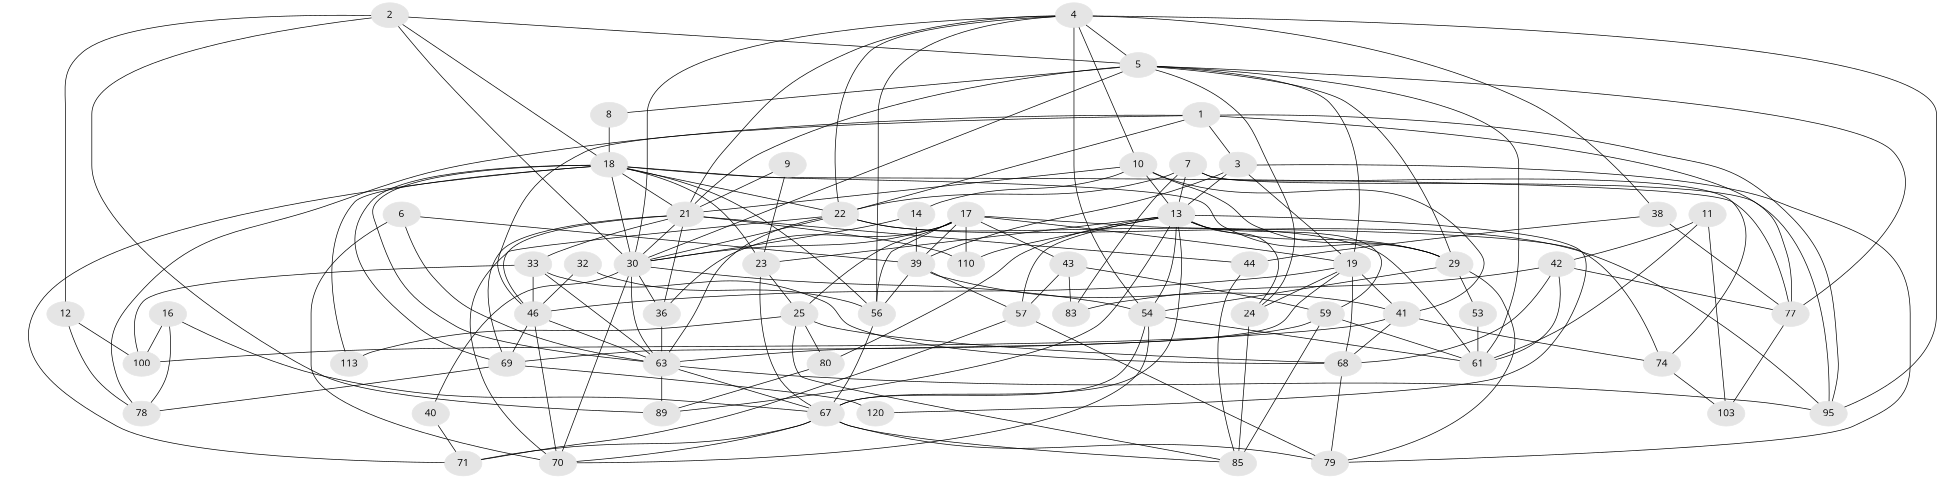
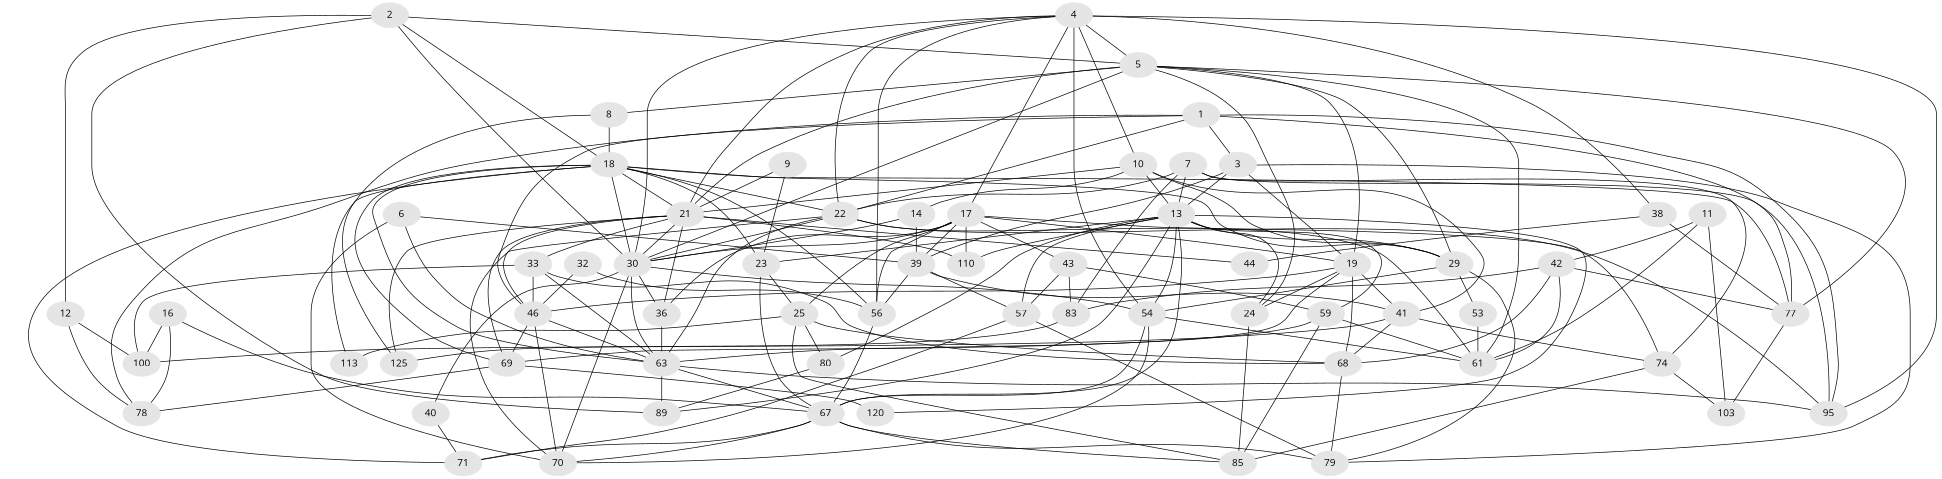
edge "4" -- "17": added
edge "44" -- "85": now "74" -- "85"
node "125": added
